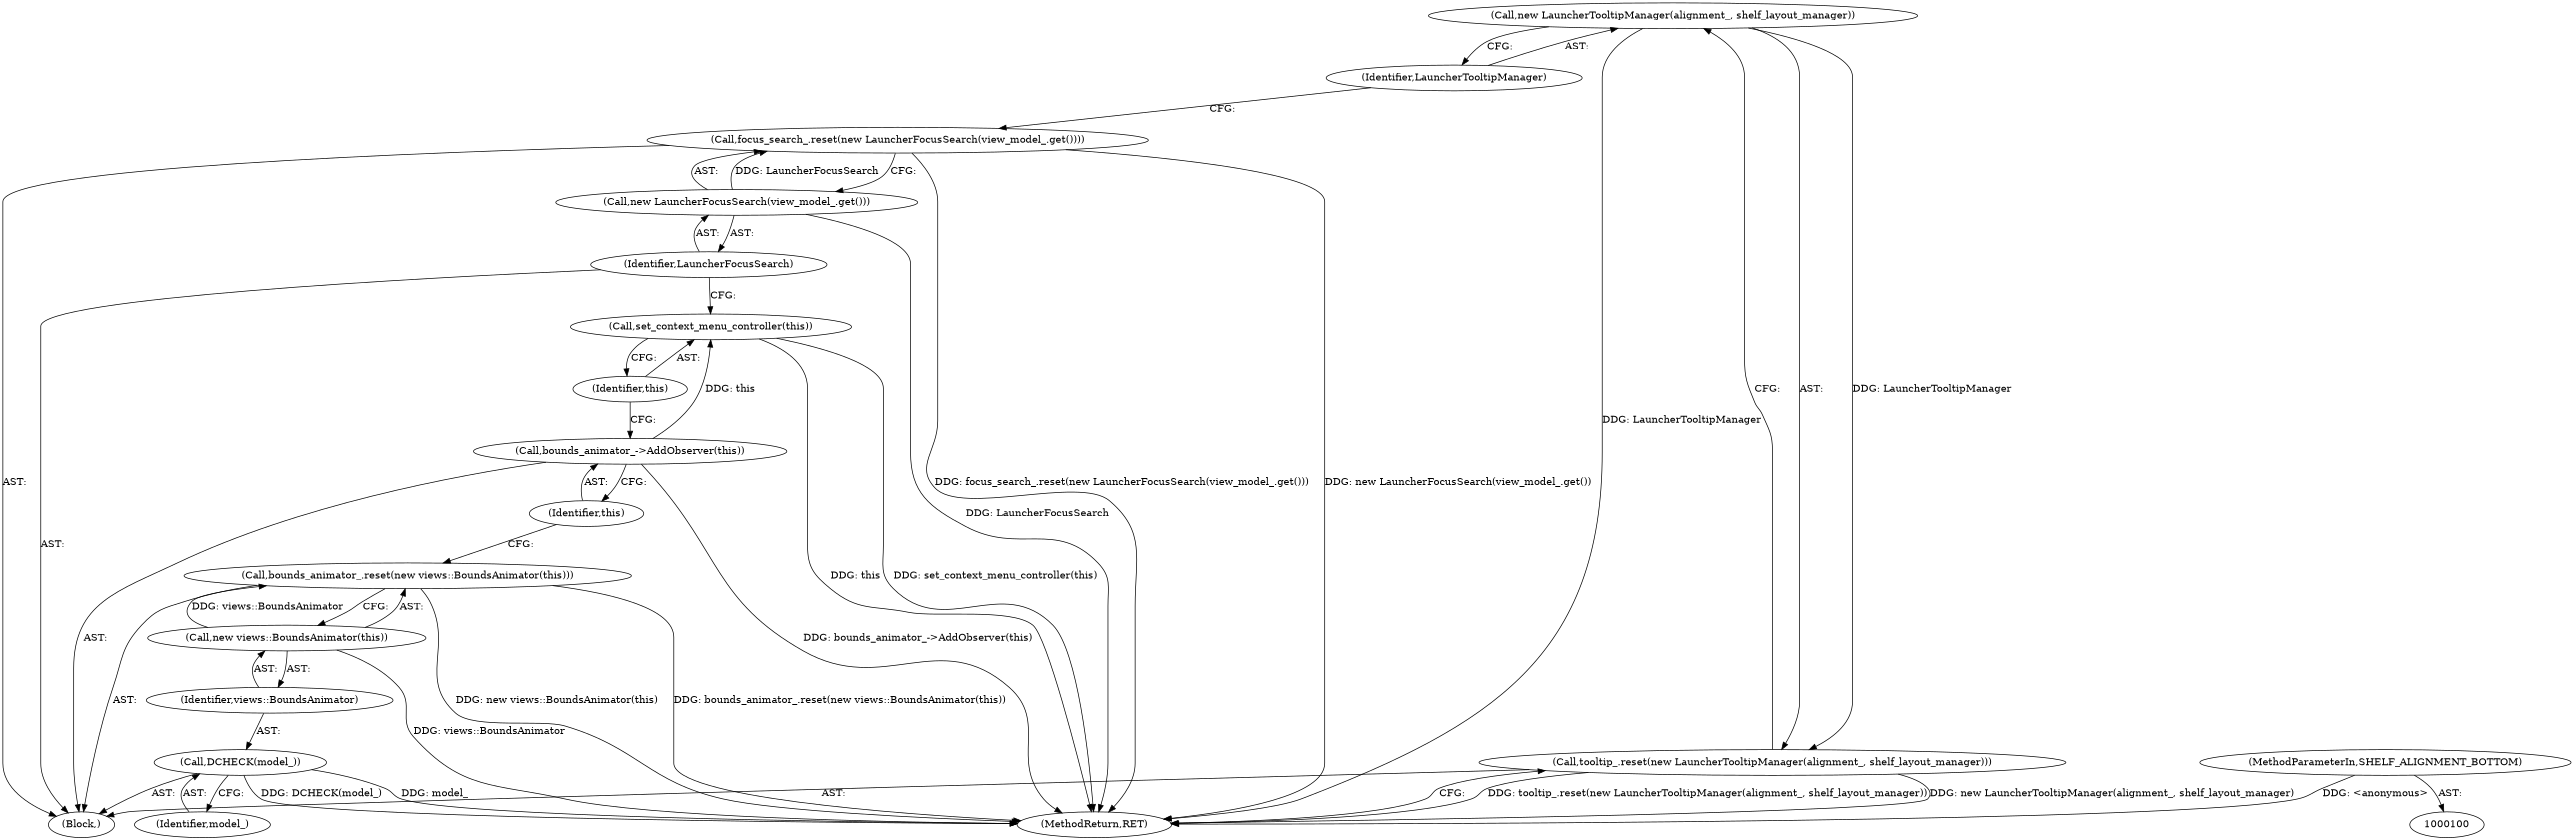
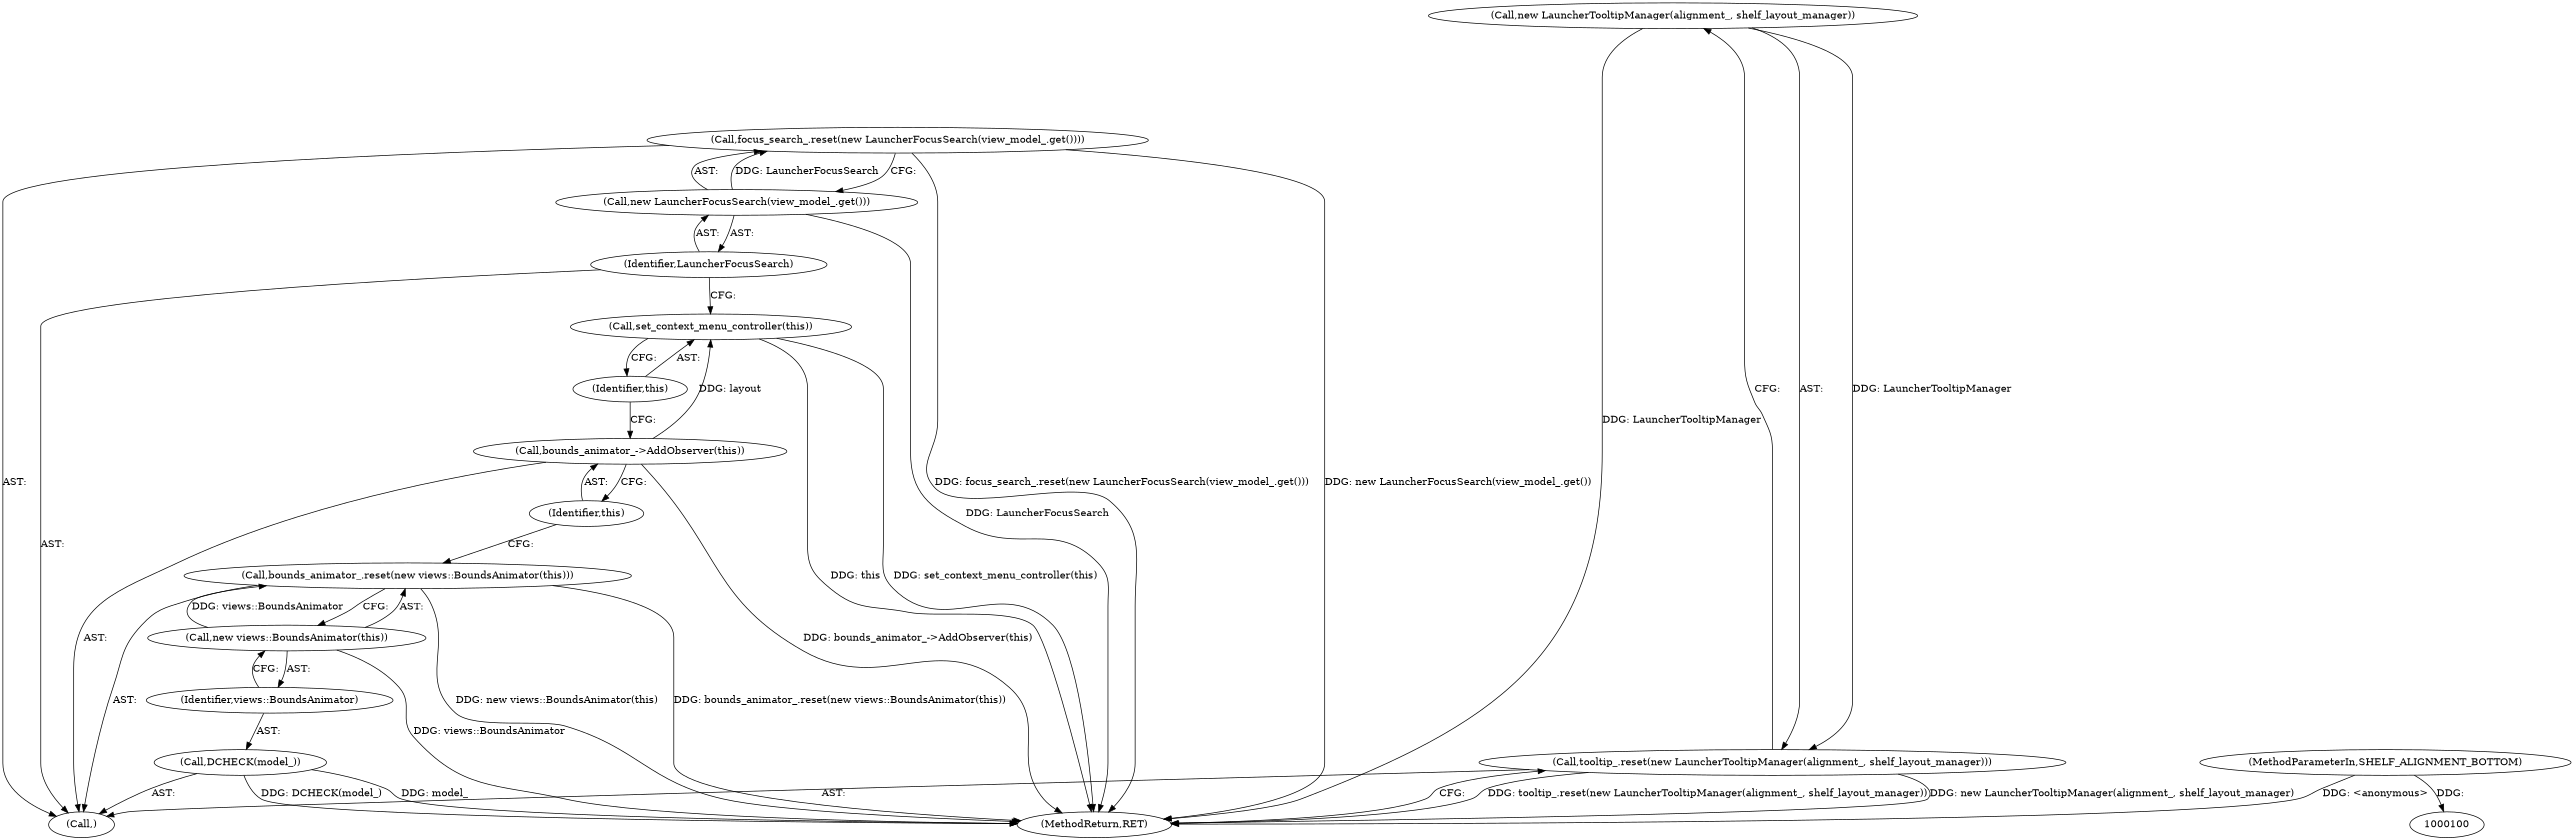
node "(Identifier,LauncherTooltipManager)": removed
edge "(Call,bounds_animator_->AddObserver(this))" -> "(Call,set_context_menu_controller(this))": label "DDG: this" -> "DDG: layout"
edge "(Identifier,views::BoundsAnimator)" -> "(Call,new views::BoundsAnimator(this))": label "AST: " -> "CFG: "
edge "(MethodParameterIn,SHELF_ALIGNMENT_BOTTOM)" -> "1000100": label "AST: " -> "DDG: "
node "(Block,)": label "(Block,)" -> "(Call,)"
node "(Identifier,model_)": removed
